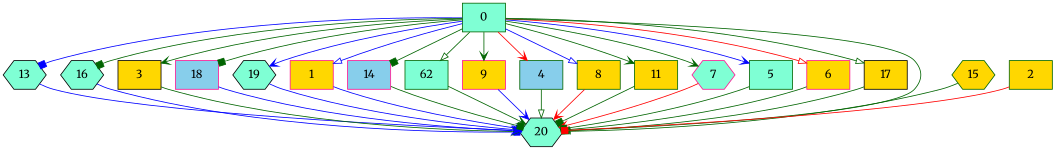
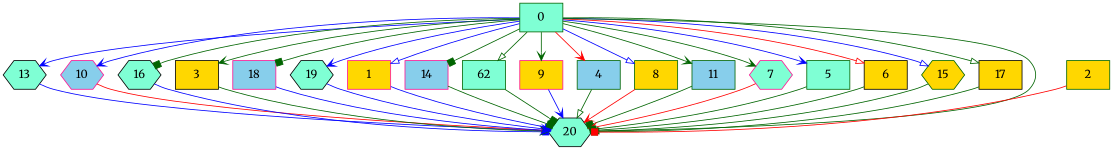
edge "0" -> "13": arrowhead box -> vee
edge "0" -> "15": added
node "10": added
node "11": fillcolor gold -> skyblue
node "6": color deeppink -> black
edge "62" -> "20": arrowhead vee -> box
